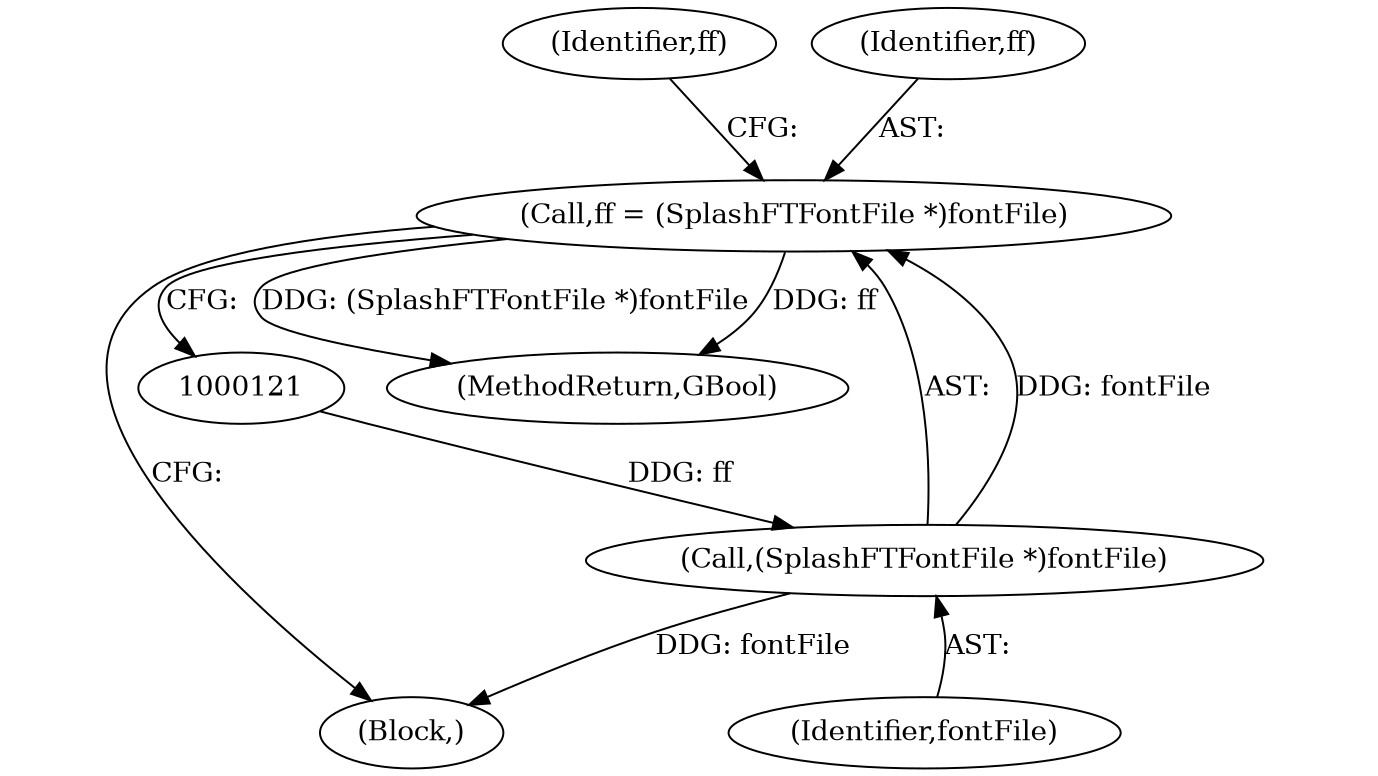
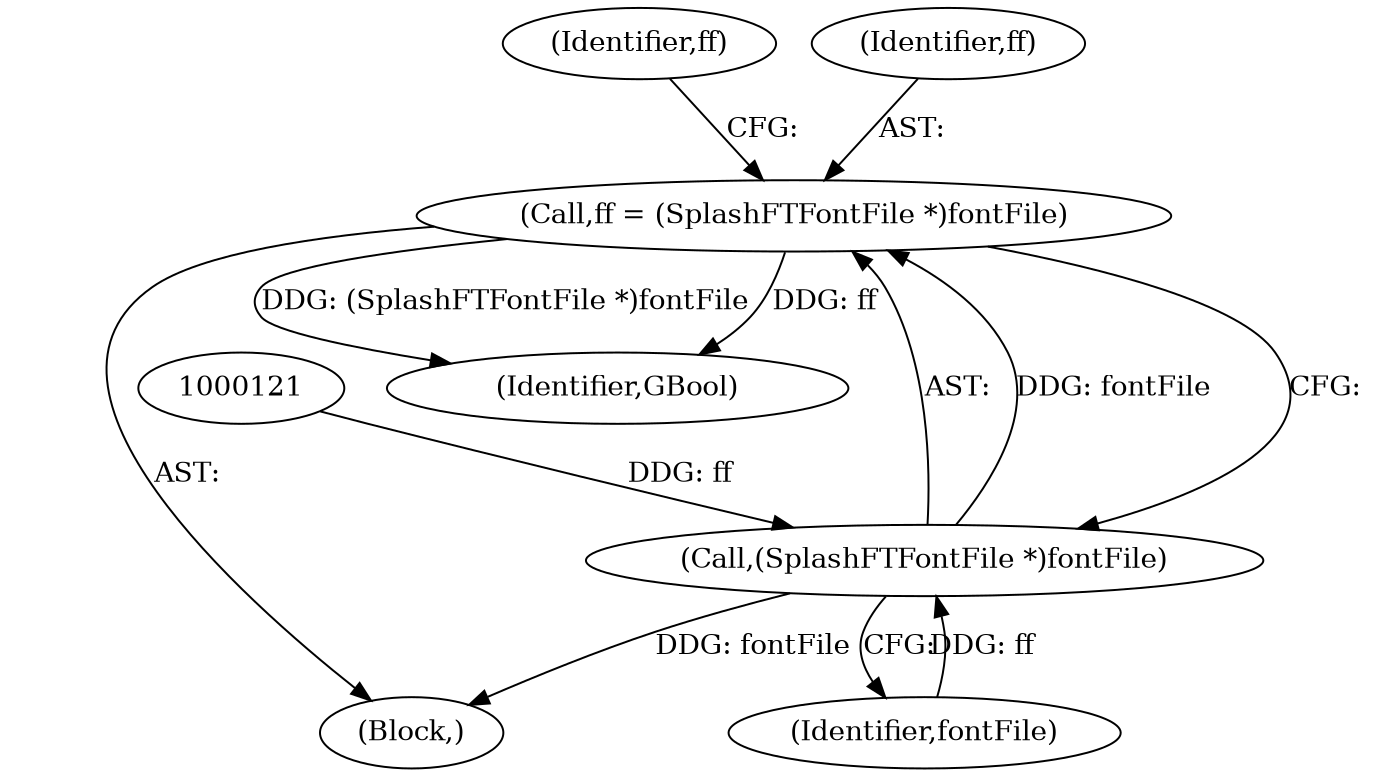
edge "(Call,ff = (SplashFTFontFile *)fontFile)" -> "1000121": now "(Call,ff = (SplashFTFontFile *)fontFile)" -> "(Call,(SplashFTFontFile *)fontFile)"
node "(MethodReturn,GBool)": label "(MethodReturn,GBool)" -> "(Identifier,GBool)"
edge "(Call,ff = (SplashFTFontFile *)fontFile)" -> "(Block,)": label "CFG: " -> "AST: "
edge "(Call,(SplashFTFontFile *)fontFile)" -> "(Identifier,fontFile)": added, label "CFG:"
edge "(Identifier,fontFile)" -> "(Call,(SplashFTFontFile *)fontFile)": label "AST: " -> "DDG: ff"
